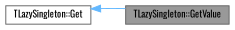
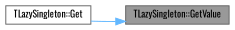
edge "TLazySingleton::GetValue" -> "TLazySingleton::Get": reversed
